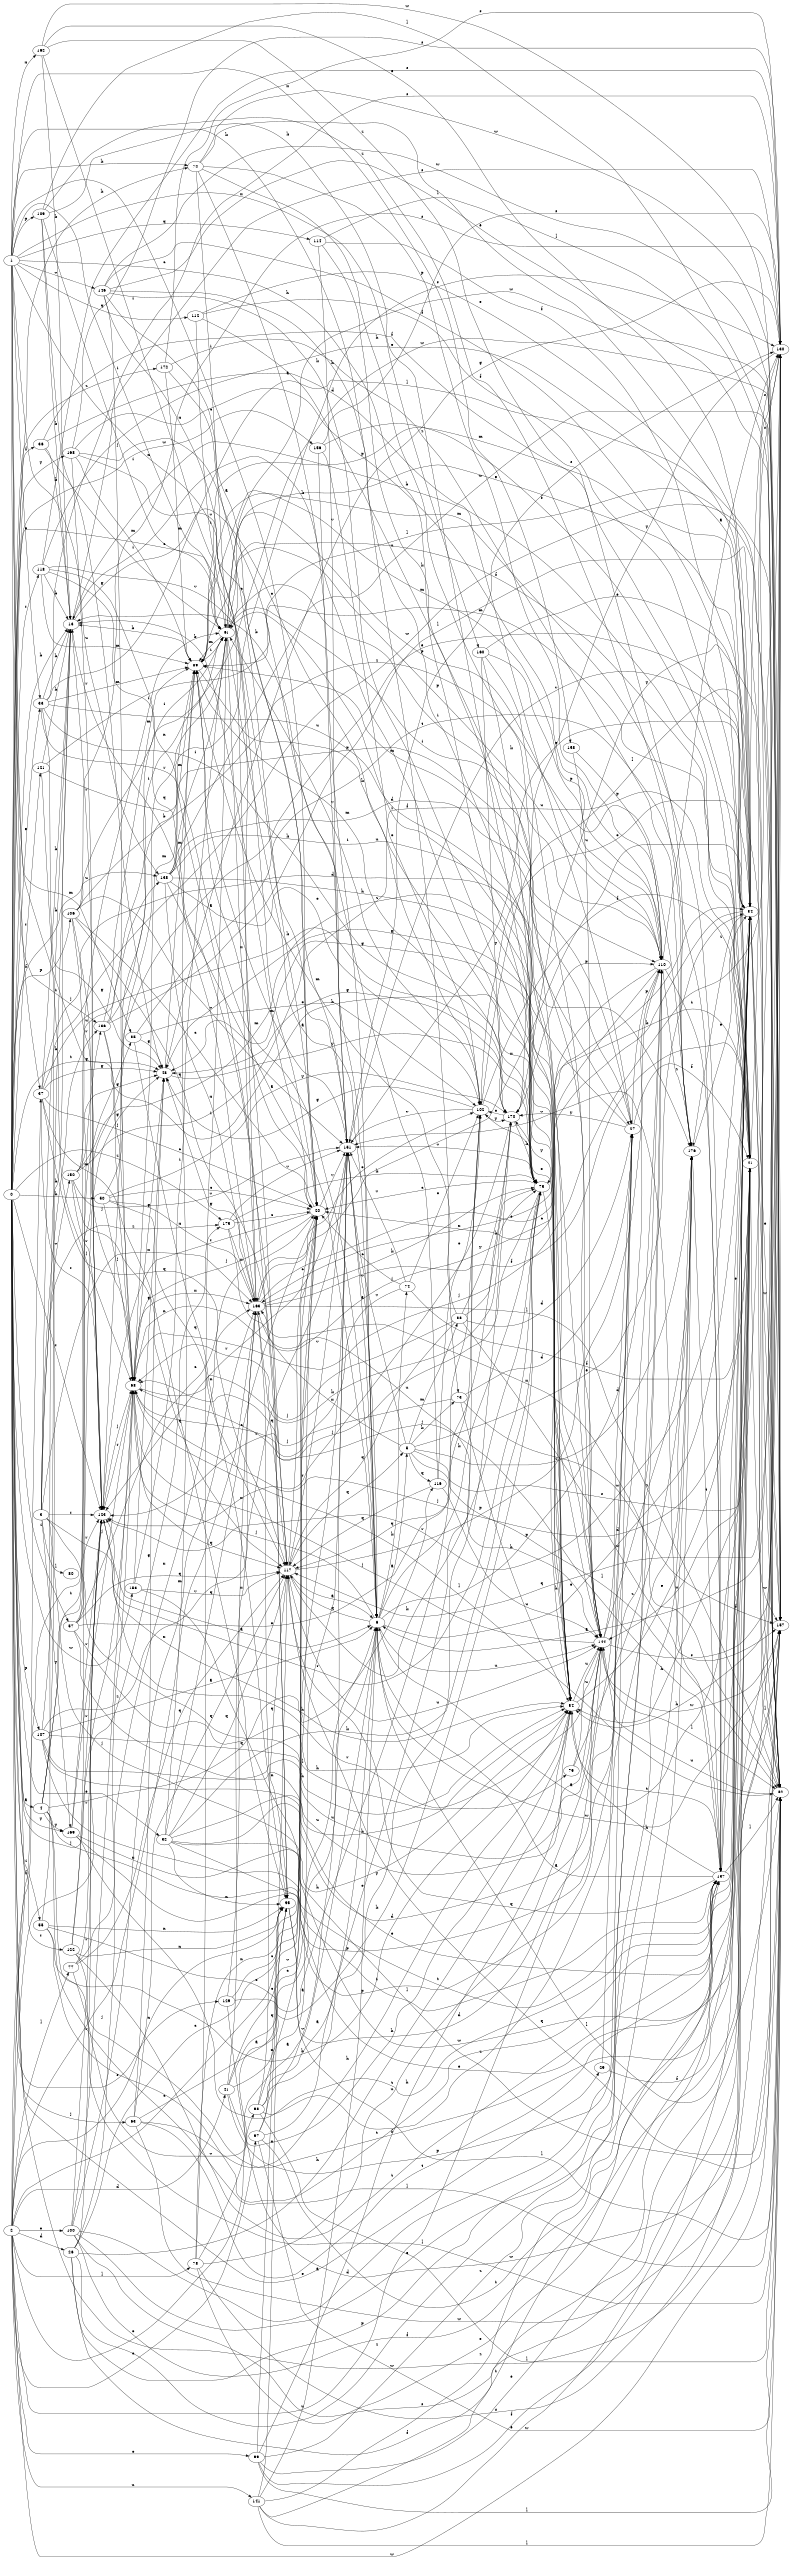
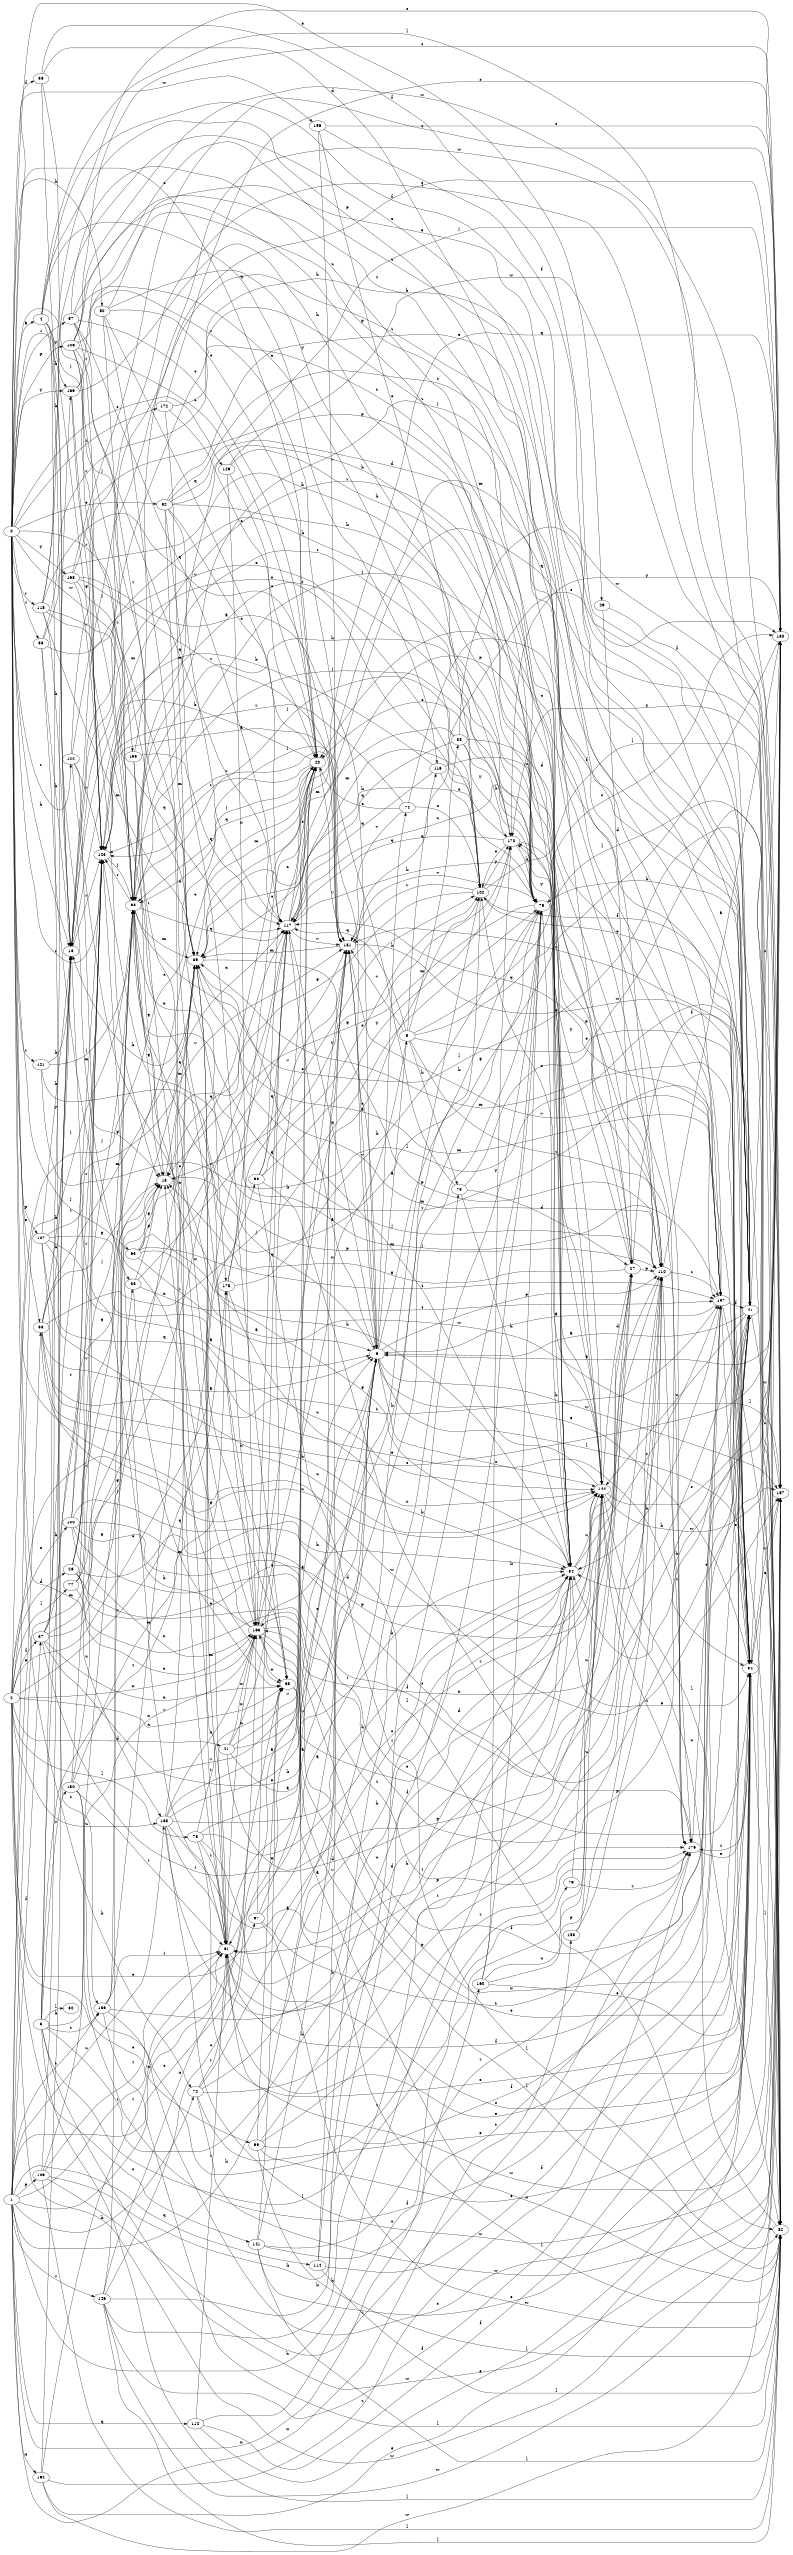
node "48": label "48" -> "18"
edge "117" -> "5": reversed
